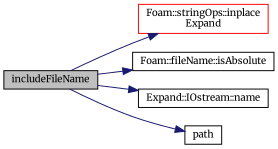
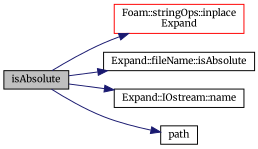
node "Foam::fileName::isAbsolute": label "Foam::fileName::isAbsolute" -> "Expand::fileName::isAbsolute"
node "includeFileName": label "includeFileName" -> "isAbsolute"
